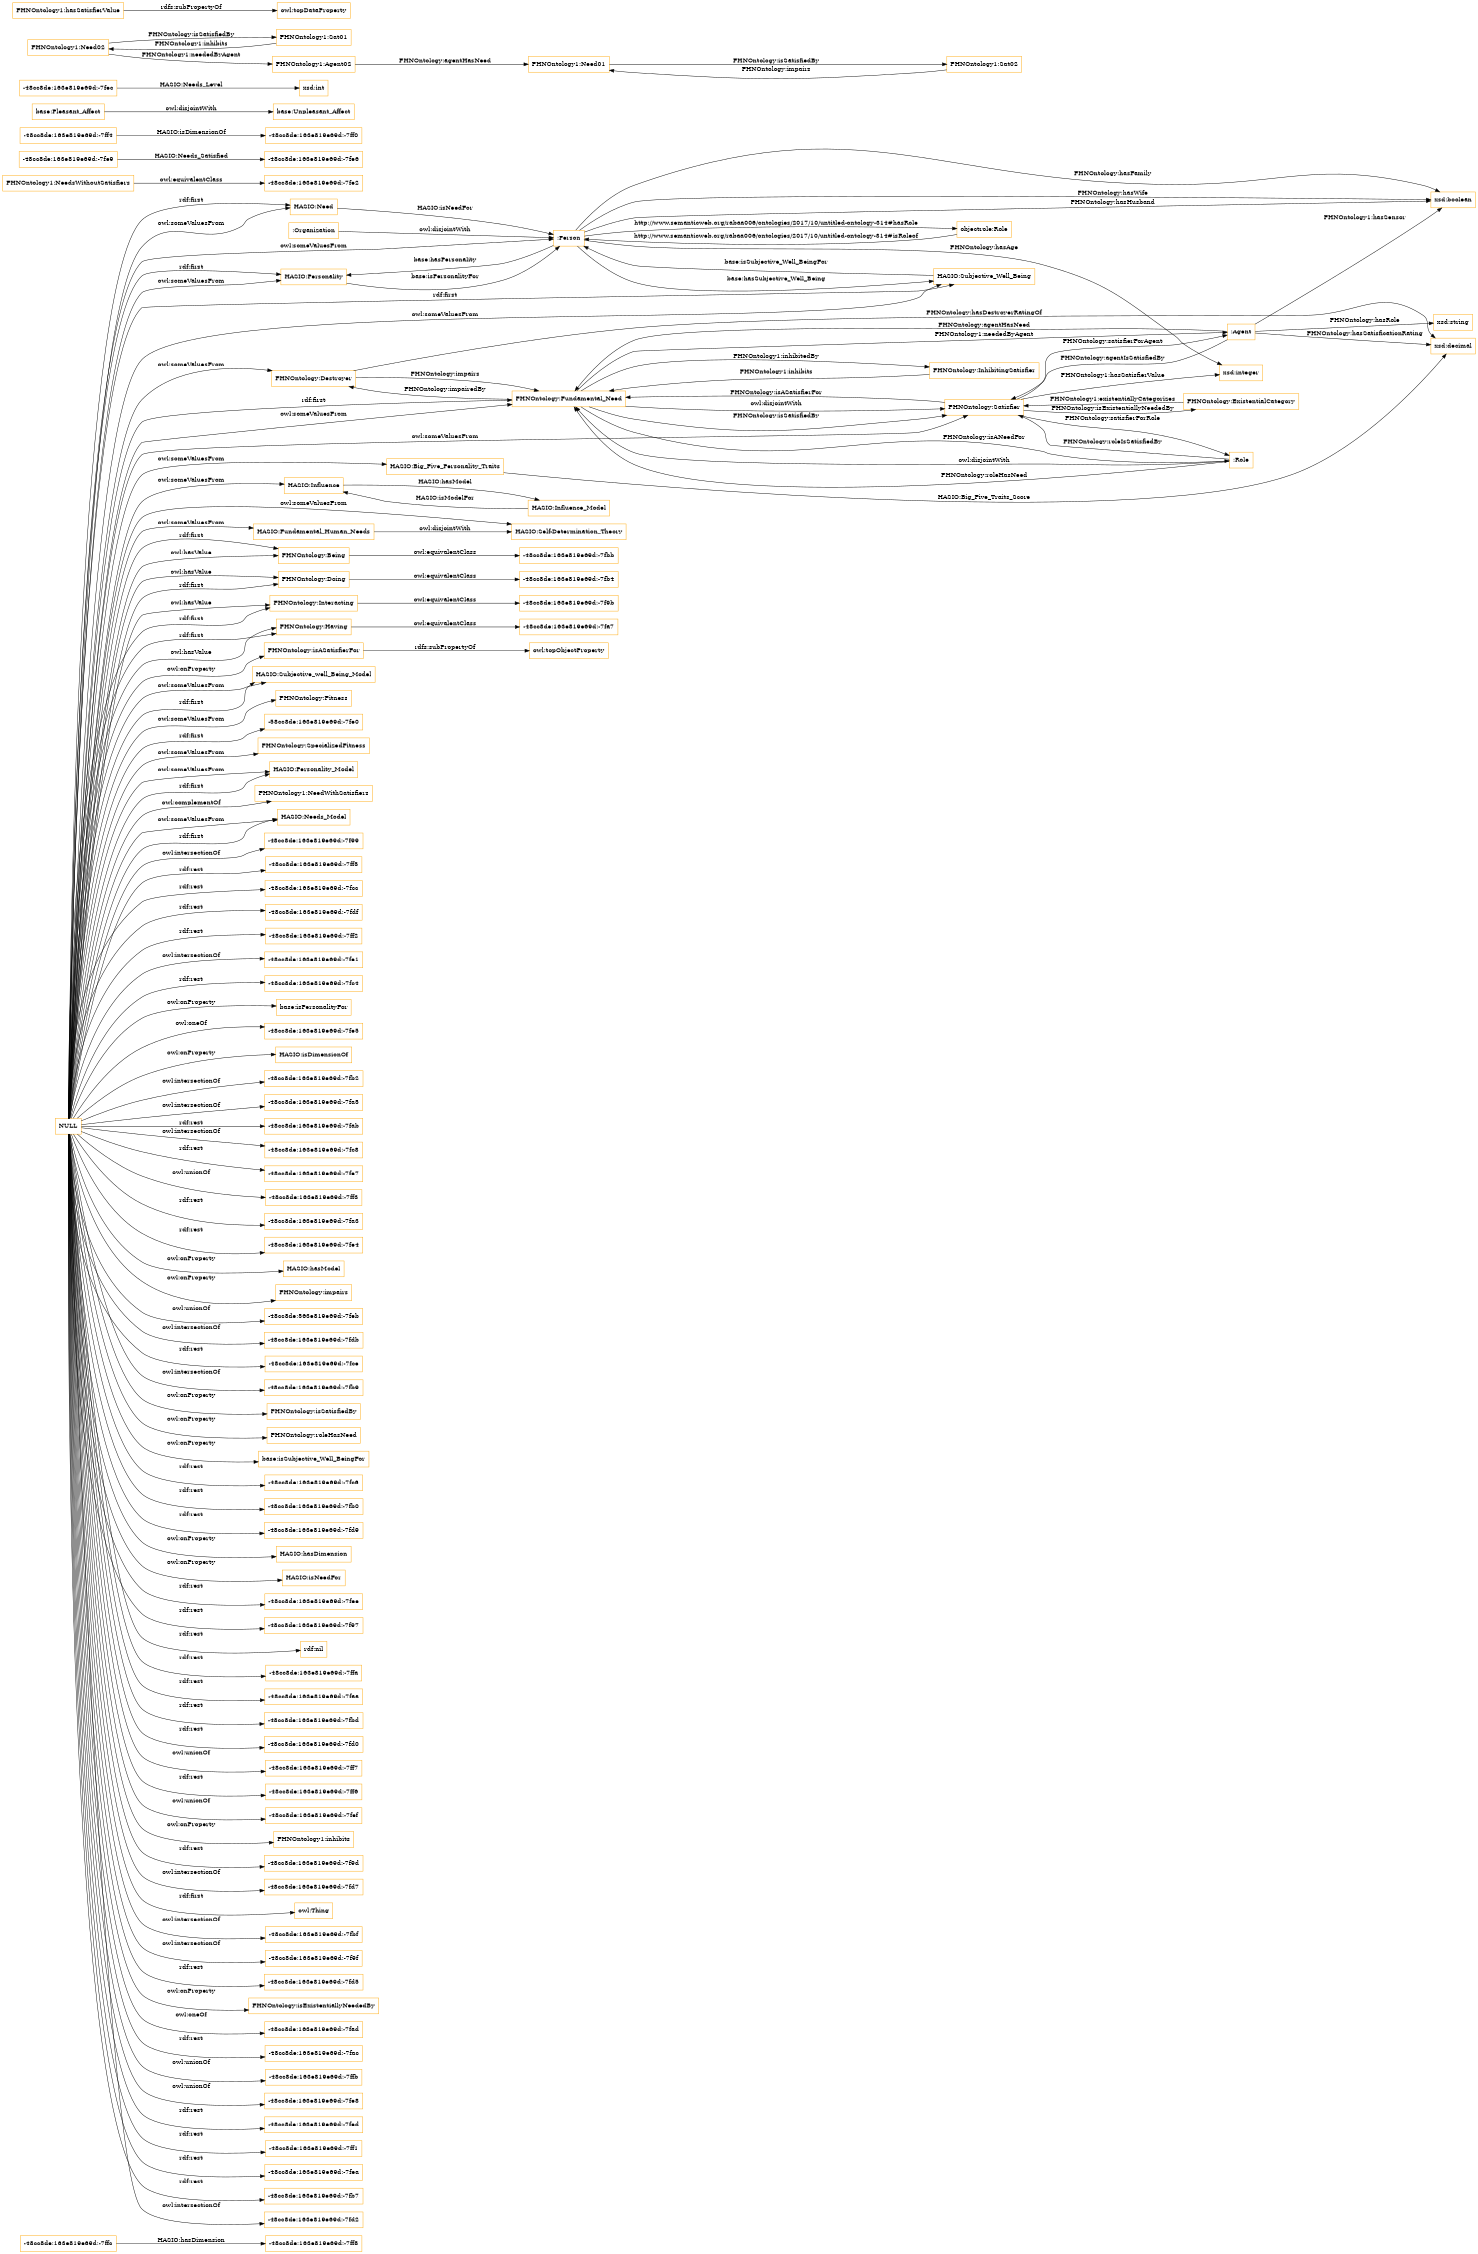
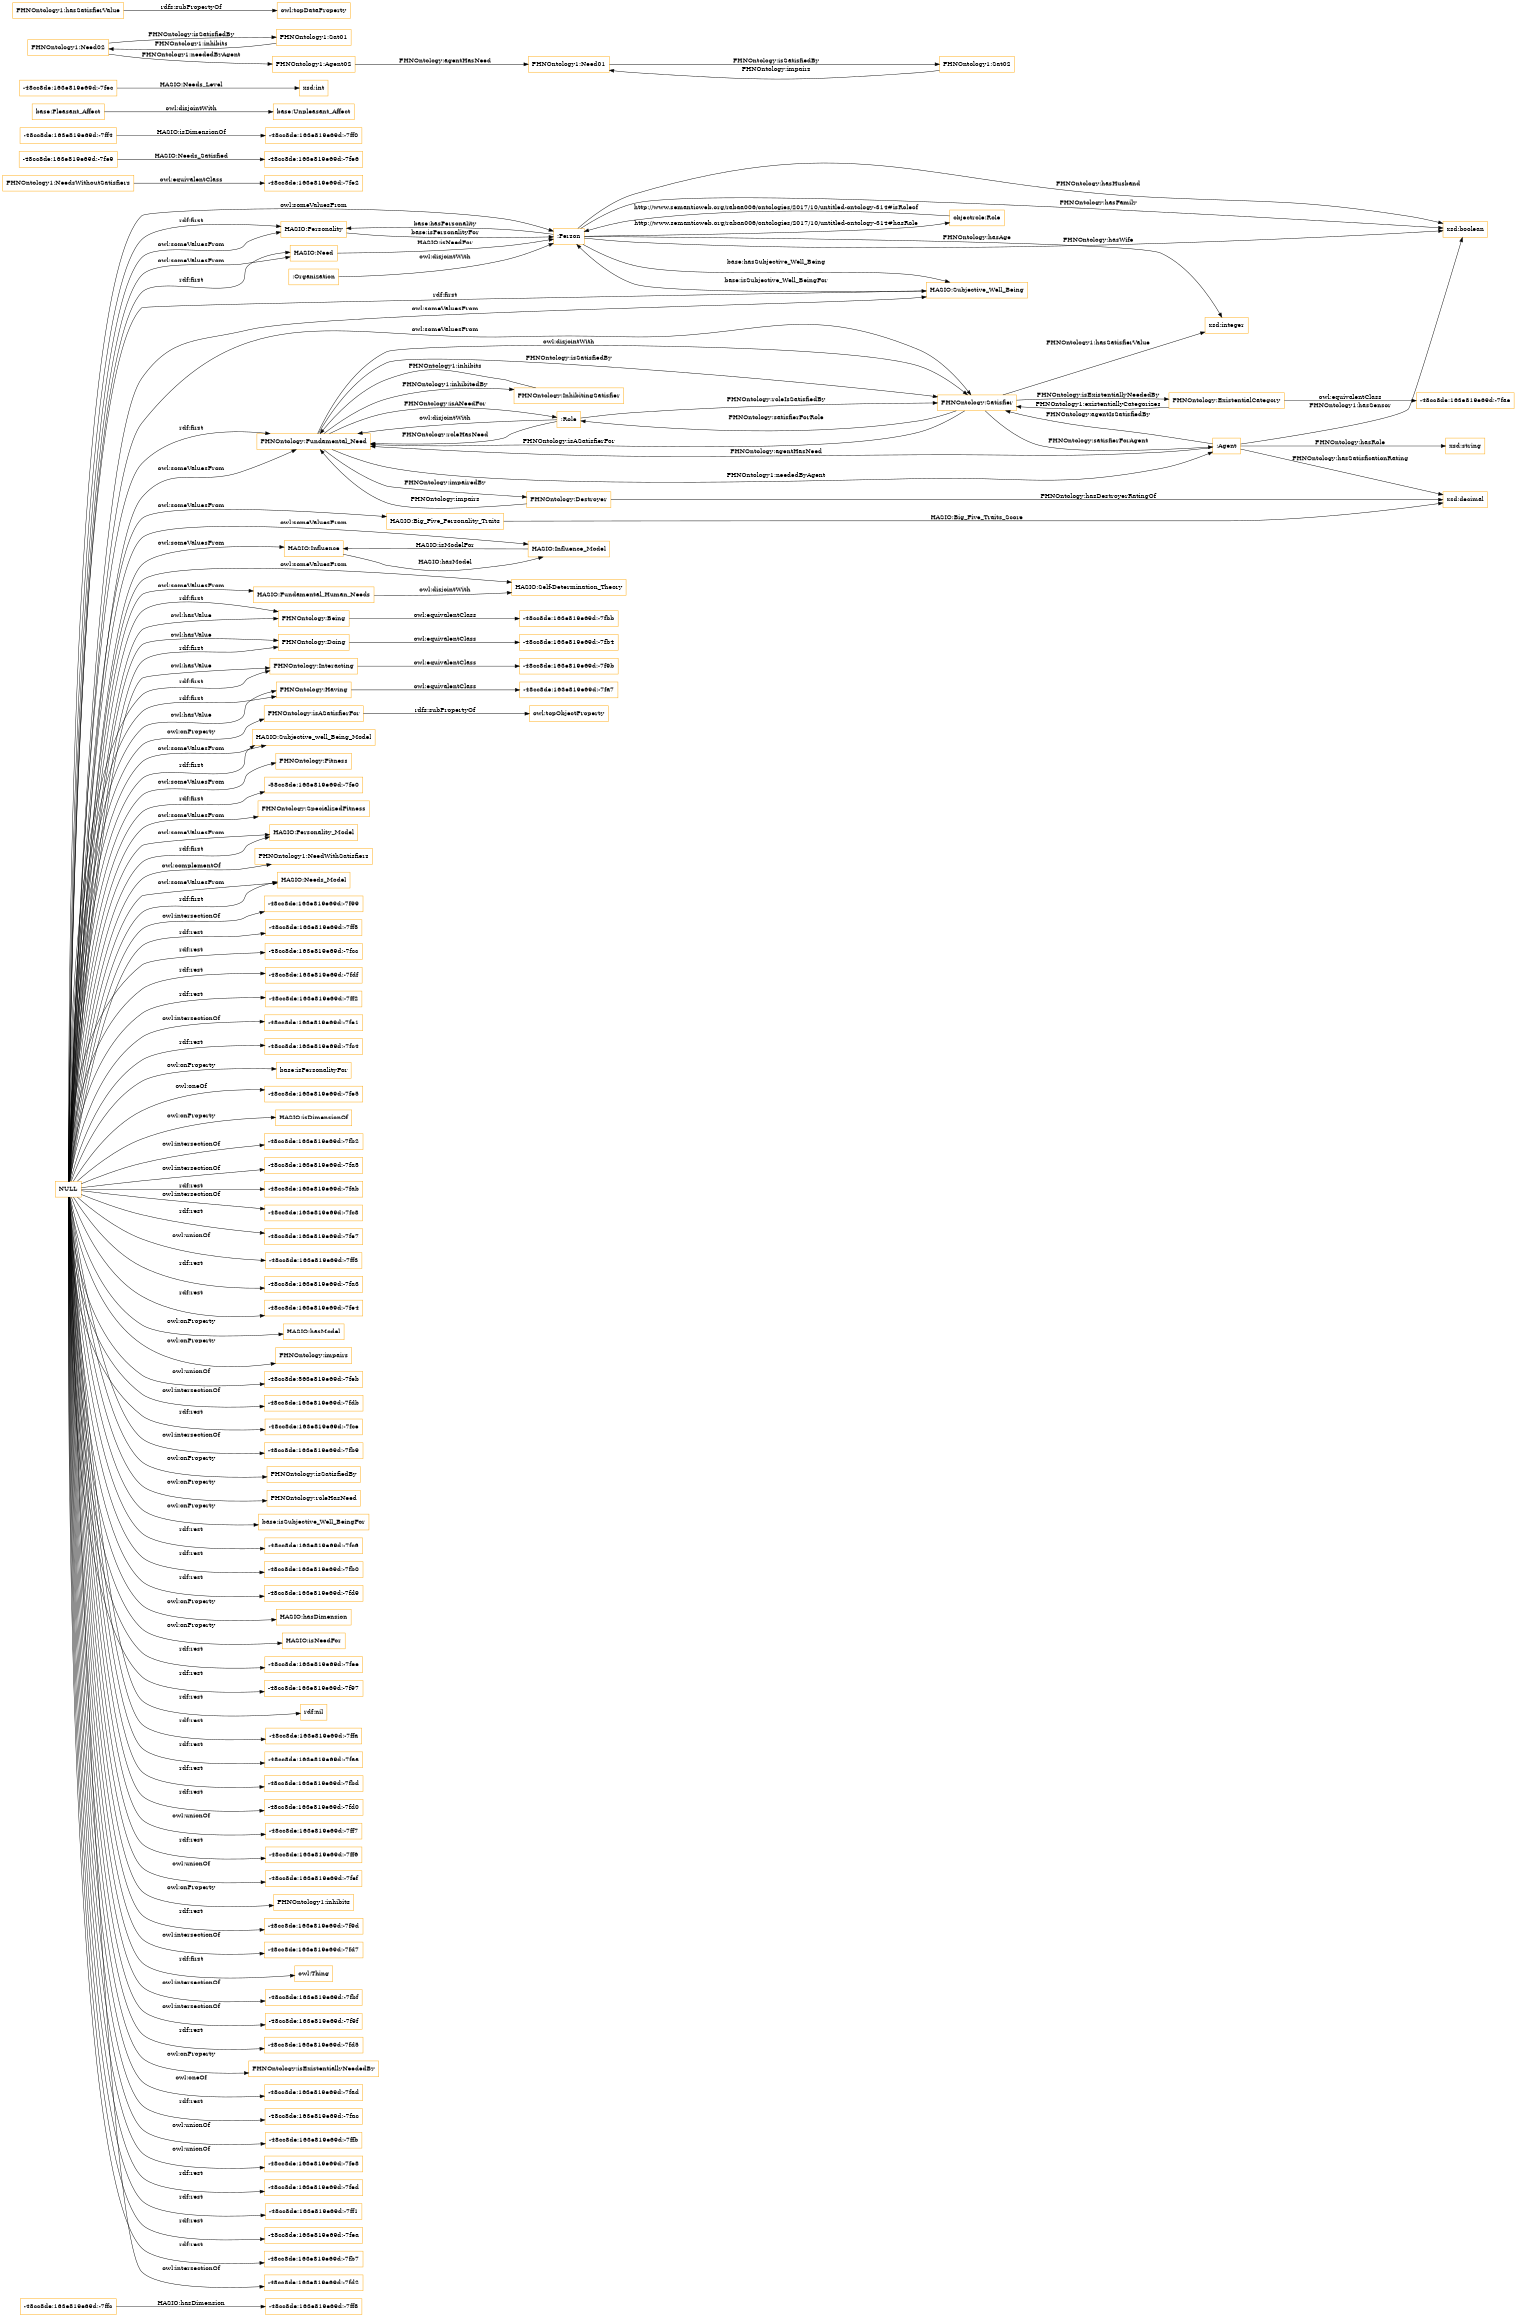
node "-48cc8de:163e819e69d:-7fae": added
edge "NULL" -> "FHNOntology:Destroyer": now "NULL" -> "HASIO:Influence_Model"
